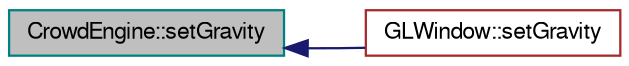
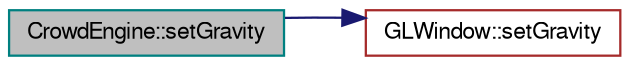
edge "GLWindow::setGravity" -> "CrowdEngine::setGravity": reversed
